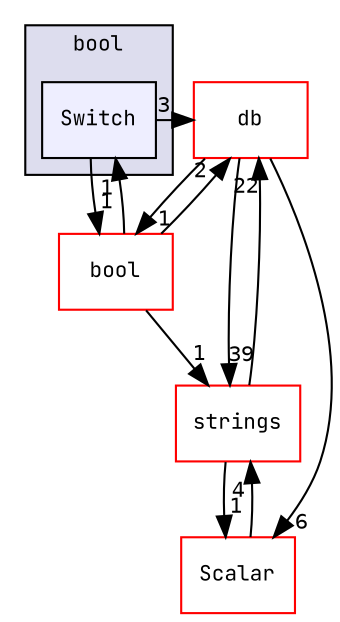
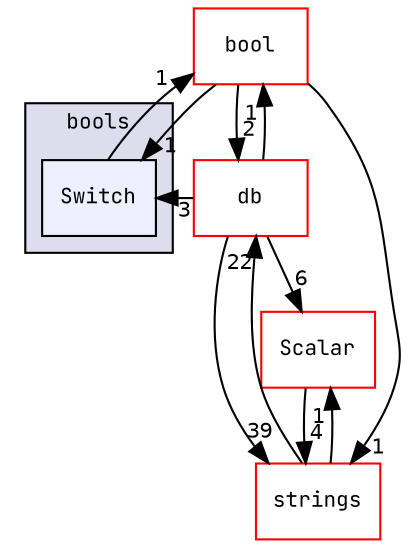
cluster "bool": label "bool" -> "bools"
edge "Switch" -> "db": reversed
